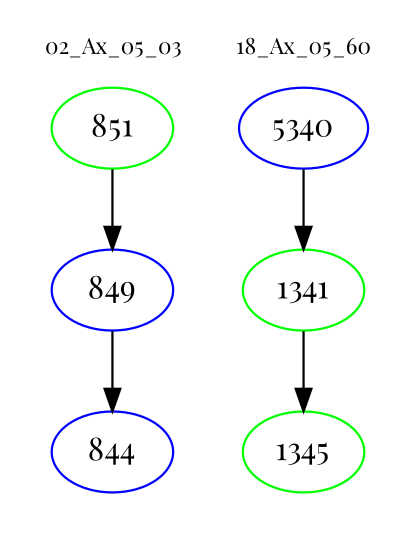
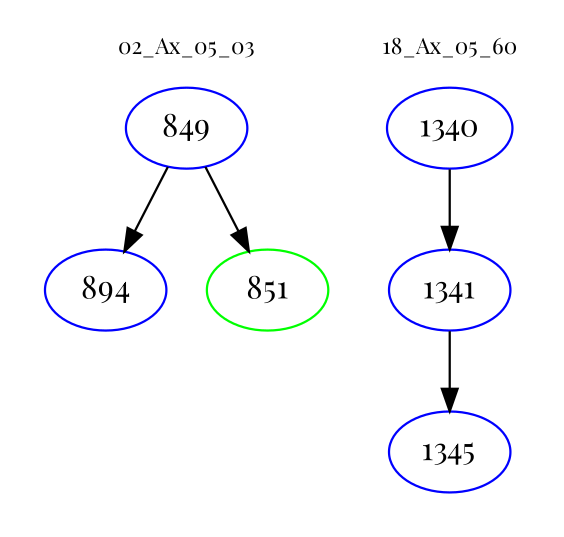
node "5340": label "5340" -> "1340"
edge "851" -> "849": reversed
node "1341": color green -> blue
node "844": label "844" -> "894"
node "1345": color green -> blue
